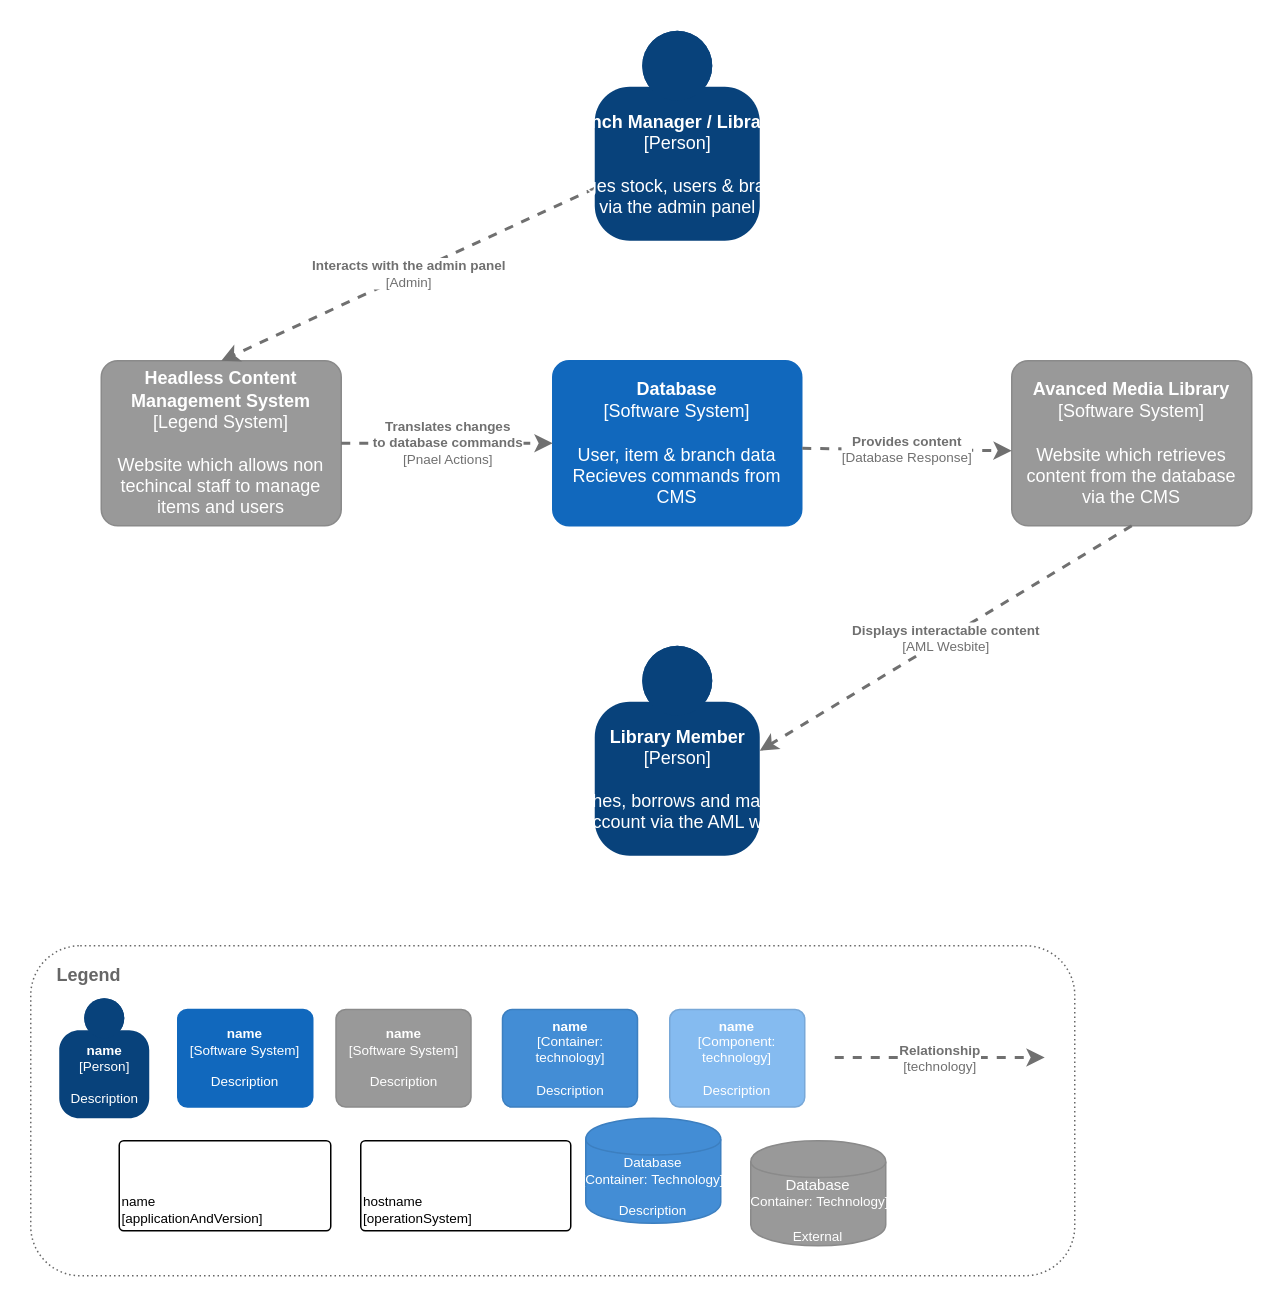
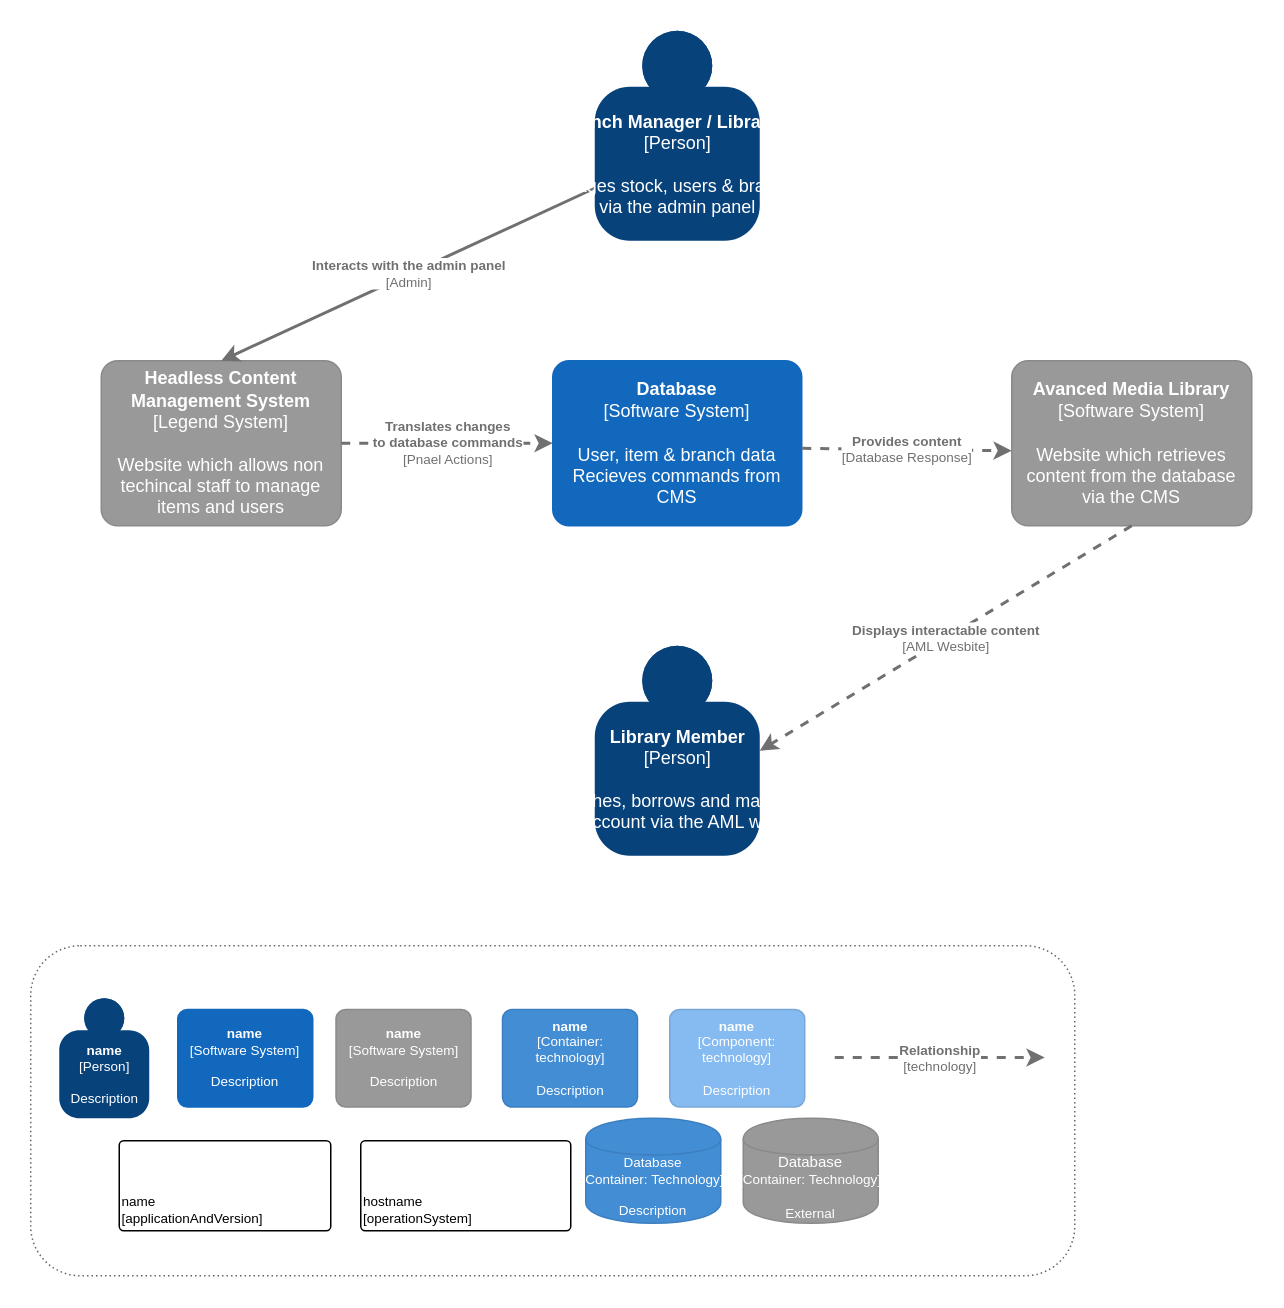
edge "Branch Manager / Librarian [Person] Manages stock, users & branches via the admin panel" -> "Headless Content Management System [Legend System] Website which allows non techincal staff to manage items and users": style dashed -> solid
node "Legend": removed
node "Database [Container: Technology] External": moved (818, 1193) -> (811, 1171)
